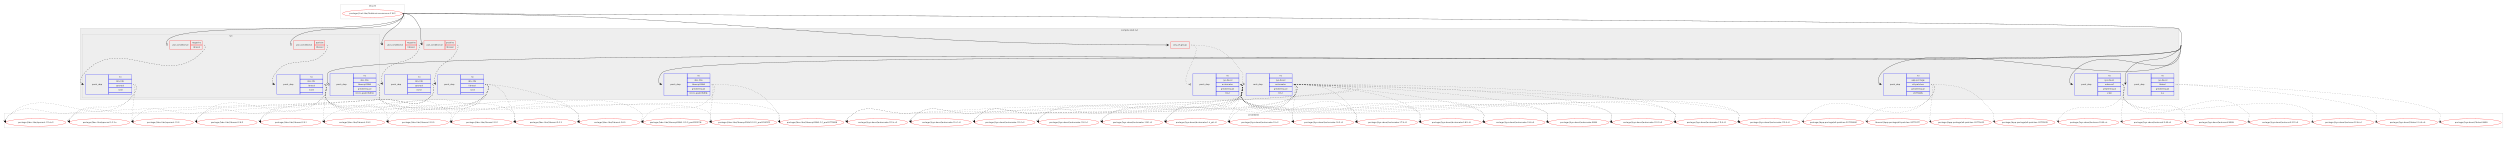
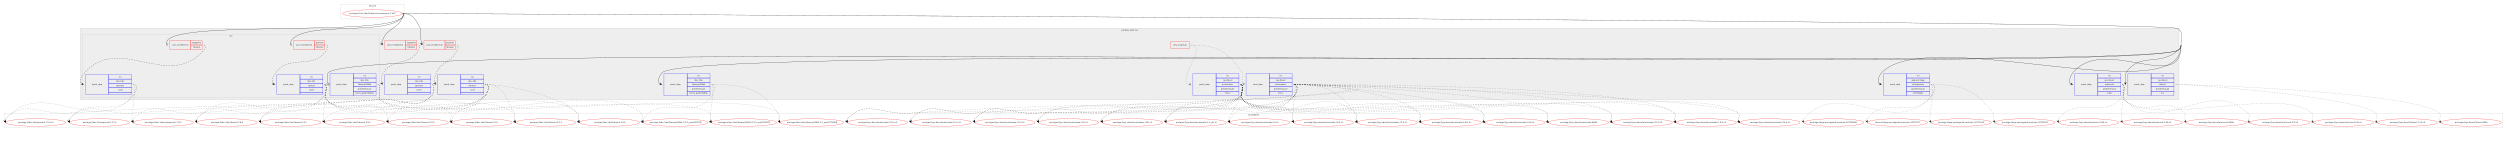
edge "portage://net-libs/libbitcoinconsensus-0.16.3" -> "any_of_group": removed
node "portage://dev-libs/openssl-1.1.0l": label "portage://dev-libs/openssl-1.1.0l" -> "portage://dev-libsecp/openssl-1.1.0l"
